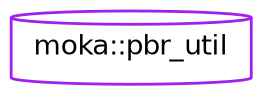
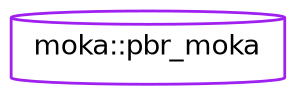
node "moka::pbr_util": label "moka::pbr_util" -> "moka::pbr_moka"
